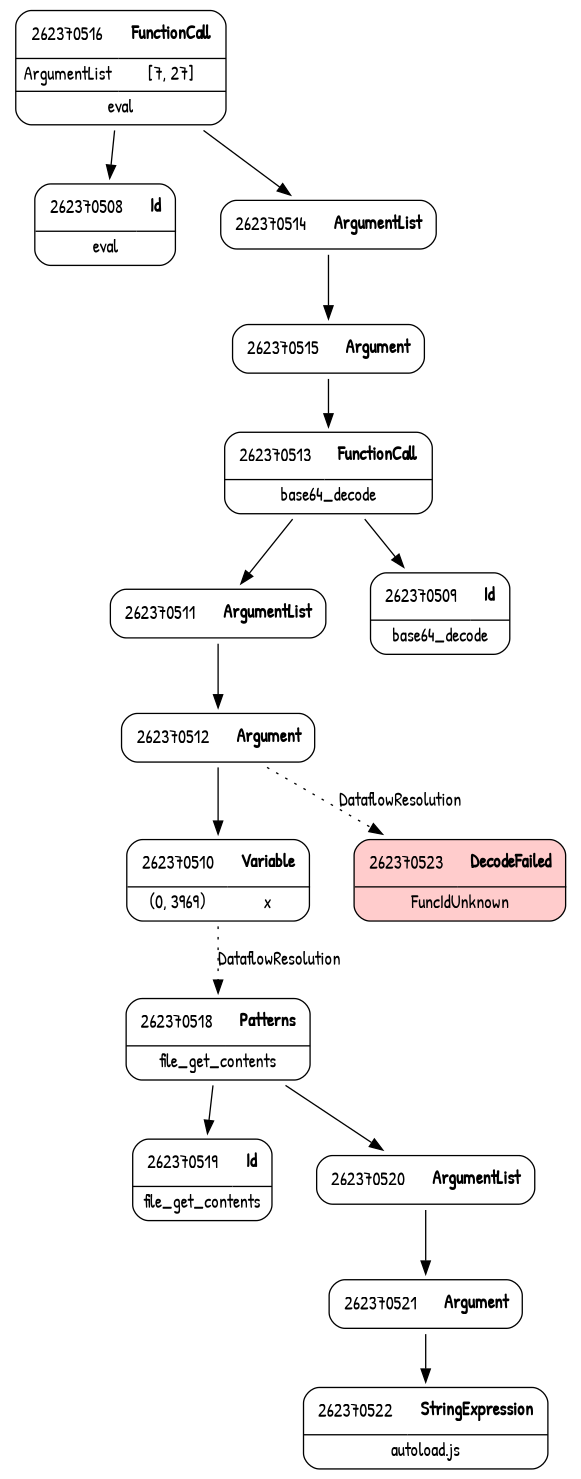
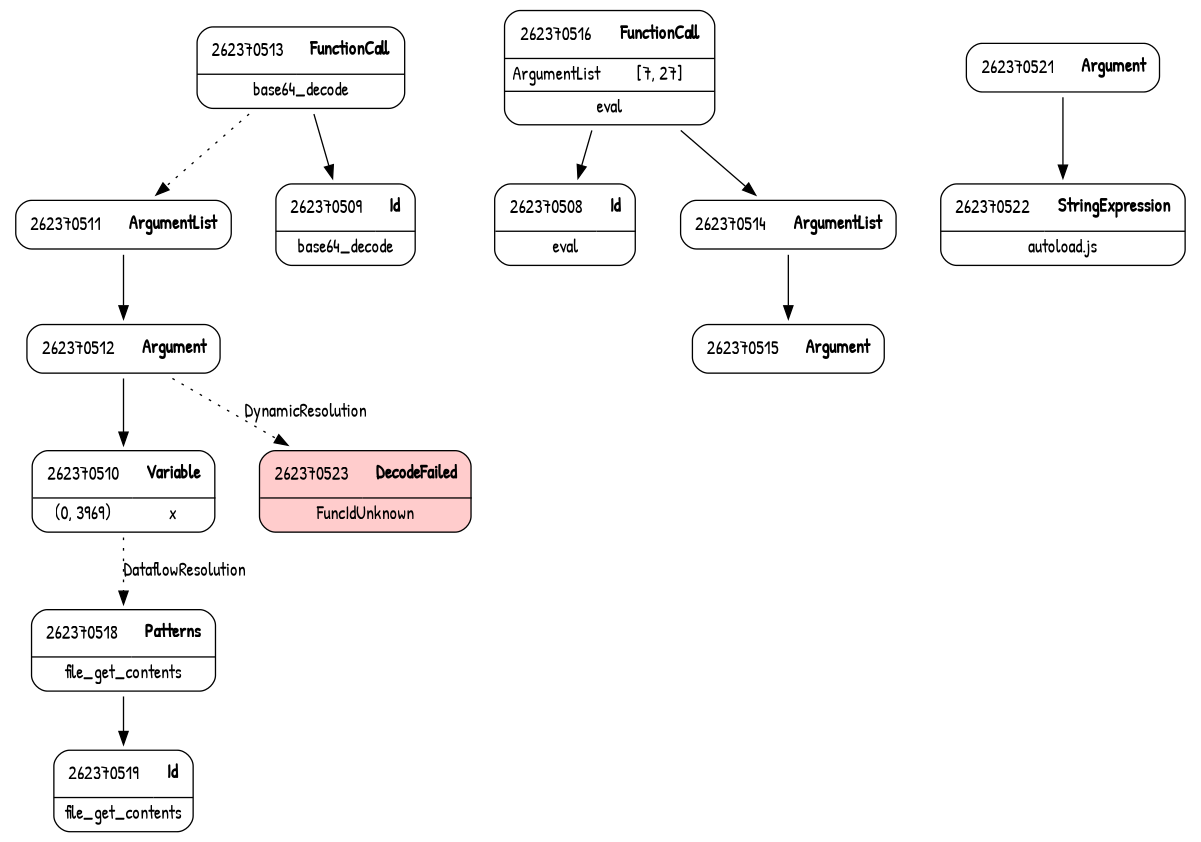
edge "262370515" -> "262370513": removed
edge "262370513" -> "262370511": style solid -> dotted
edge "262370512" -> "262370523": label "DataflowResolution" -> "DynamicResolution"
node "262370520": removed
